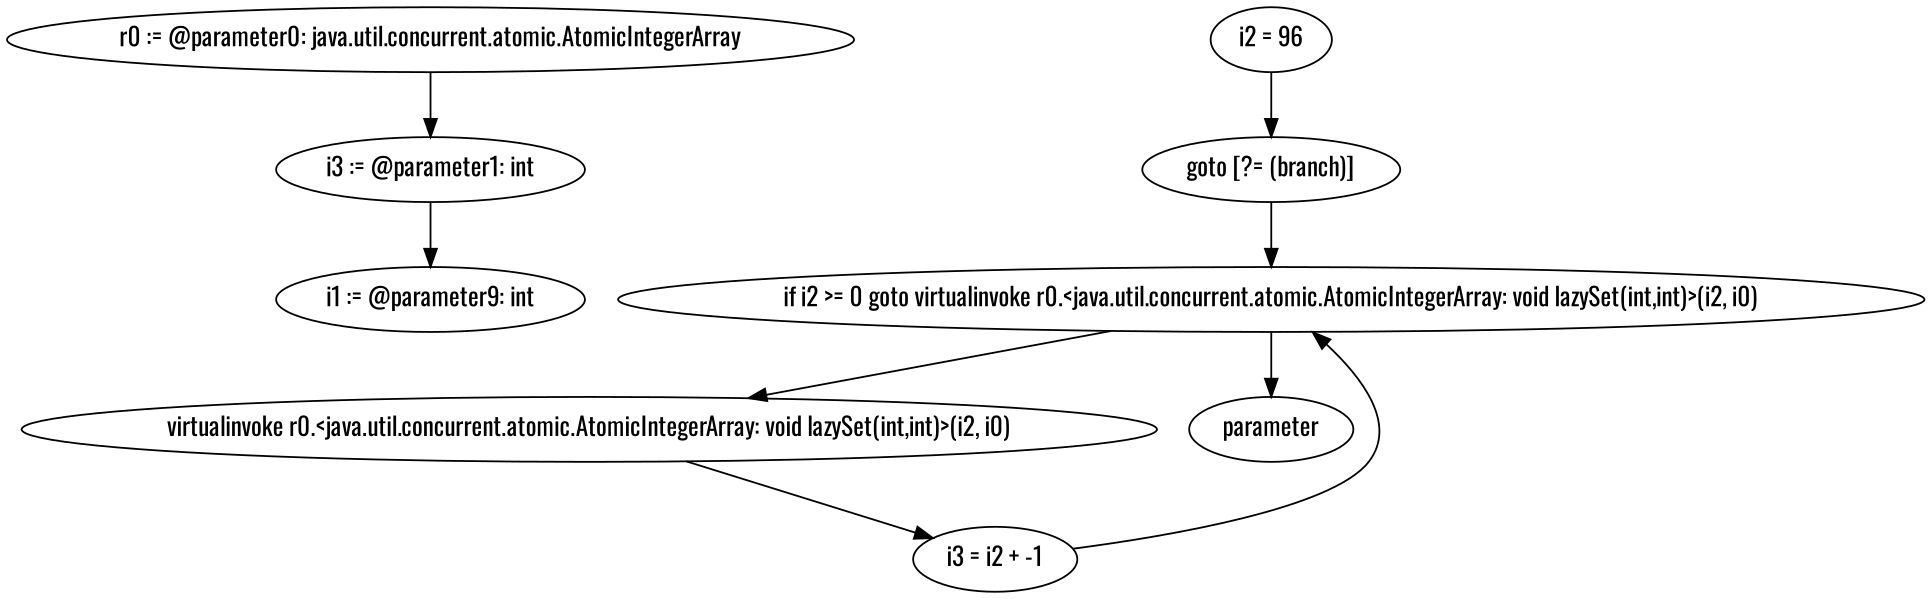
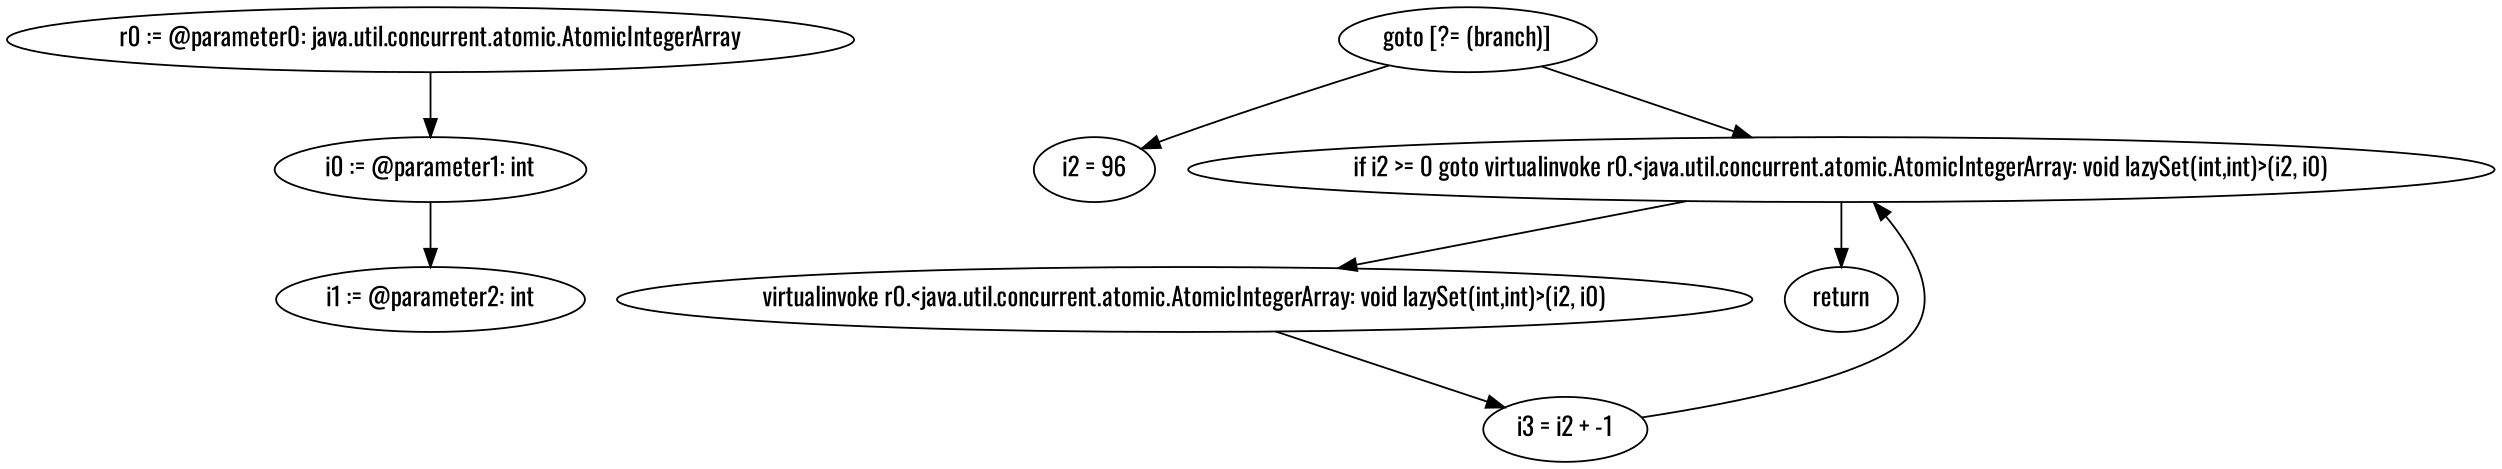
edge "i2 = 96" -> "goto [?= (branch)]": reversed
node "i3 := @parameter1: int": label "i3 := @parameter1: int" -> "i0 := @parameter1: int"
node "i1 := @parameter9: int": label "i1 := @parameter9: int" -> "i1 := @parameter2: int"
node "parameter": label "parameter" -> "return"
